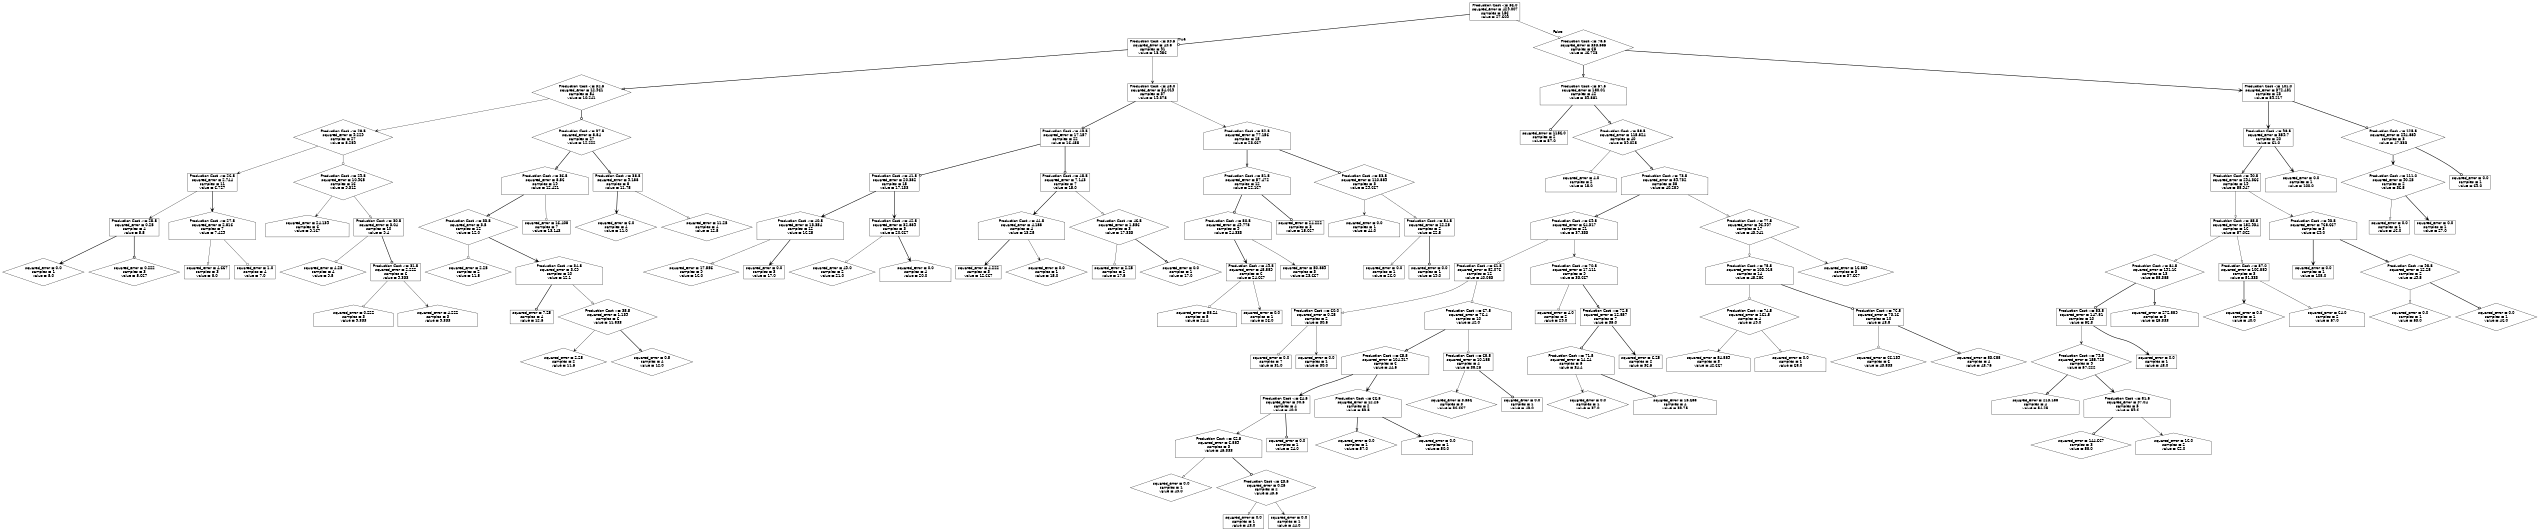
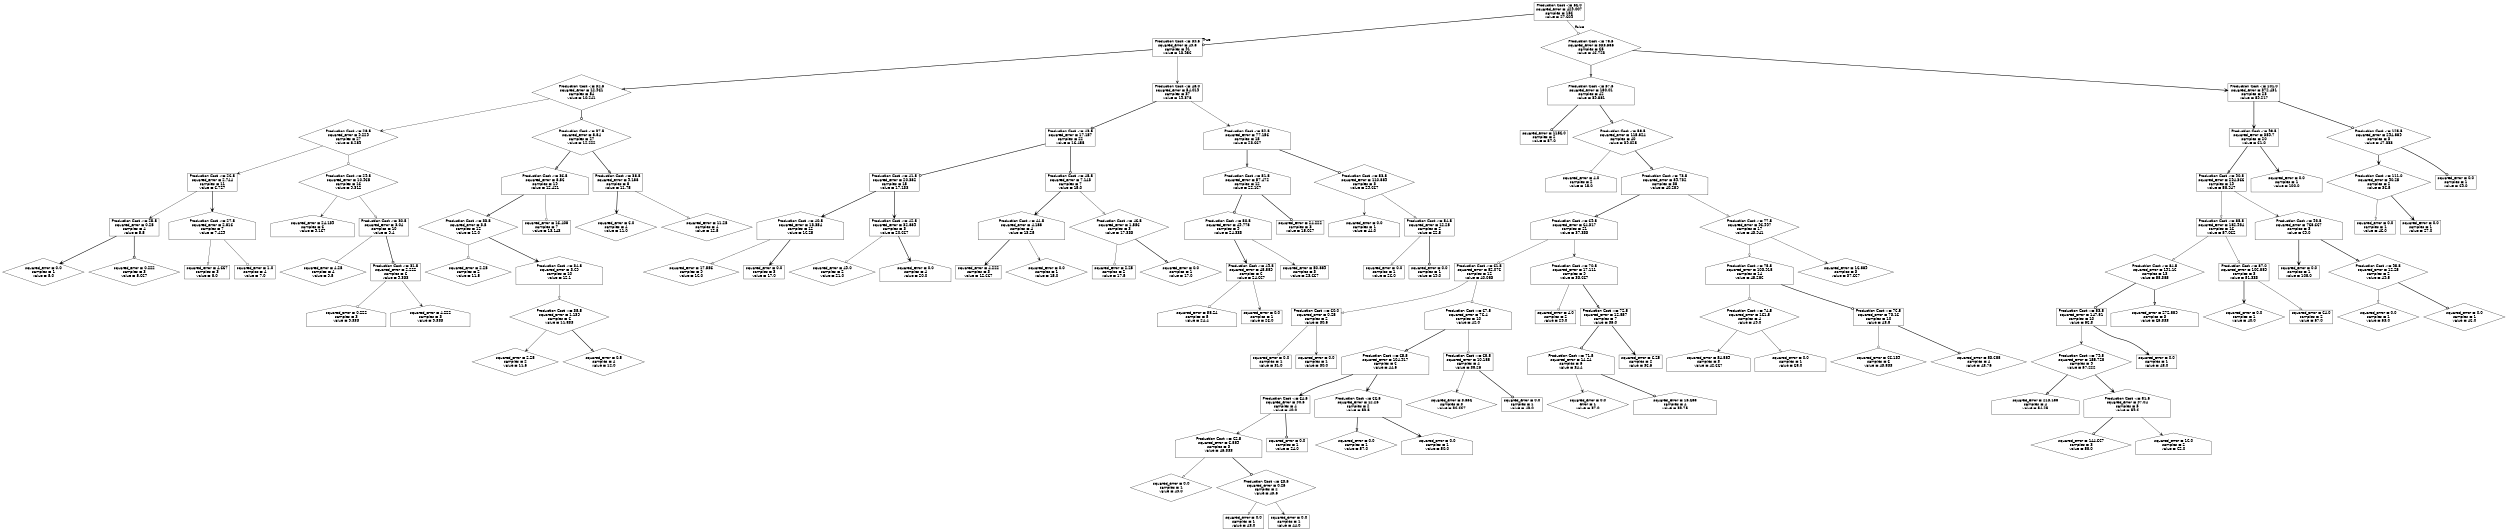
node "squared_error = 7.25 samples = 4 value = 12.5": removed
node "squared_error = 64.0 samples = 2 value = 57.0": shape house -> box
node "squared_error = 0.0 samples = 7 value = 31.0": label "squared_error = 0.0 samples = 7 value = 31.0" -> "squared_error = 0.0 samples = 1 value = 31.0"
node "squared_error = 0.0 samples = 1 value = 37.0": label "squared_error = 0.0 samples = 1 value = 37.0" -> "squared_error = 0.0 error = 1 value = 37.0"
